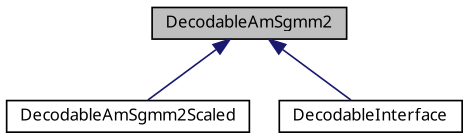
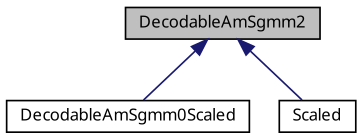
node "DecodableAmSgmm2Scaled": label "DecodableAmSgmm2Scaled" -> "DecodableAmSgmm0Scaled"
node "DecodableInterface": label "DecodableInterface" -> "Scaled"
